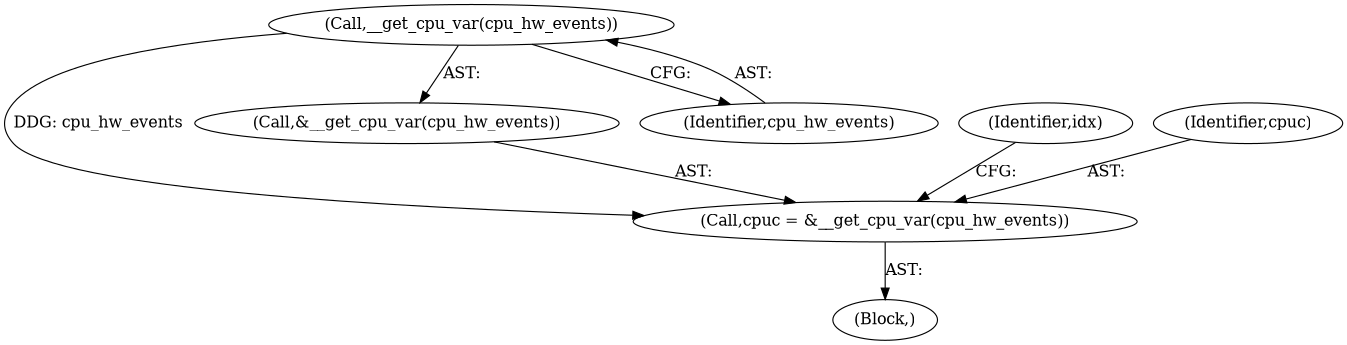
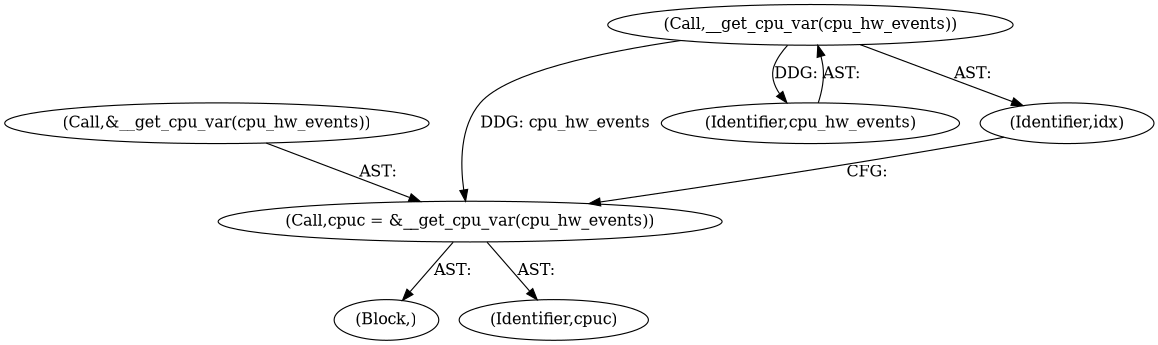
edge "(Call,__get_cpu_var(cpu_hw_events))" -> "(Call,&__get_cpu_var(cpu_hw_events))": now "(Call,__get_cpu_var(cpu_hw_events))" -> "(Identifier,idx)"
edge "(Call,__get_cpu_var(cpu_hw_events))" -> "(Identifier,cpu_hw_events)": label "CFG: " -> "DDG: "
edge "(Identifier,cpuc)" -> "(Call,cpuc = &__get_cpu_var(cpu_hw_events))": reversed
